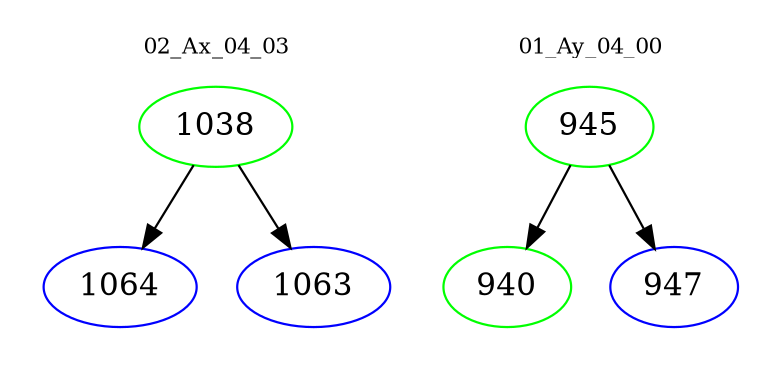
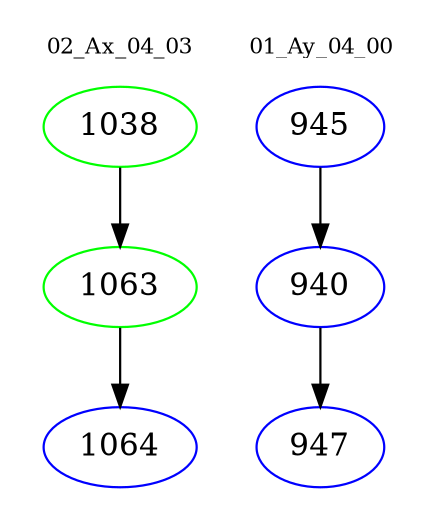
node "945": color green -> blue
edge "1038" -> "1064": now "1063" -> "1064"
edge "945" -> "947": now "940" -> "947"
node "1063": color blue -> green
node "940": color green -> blue
